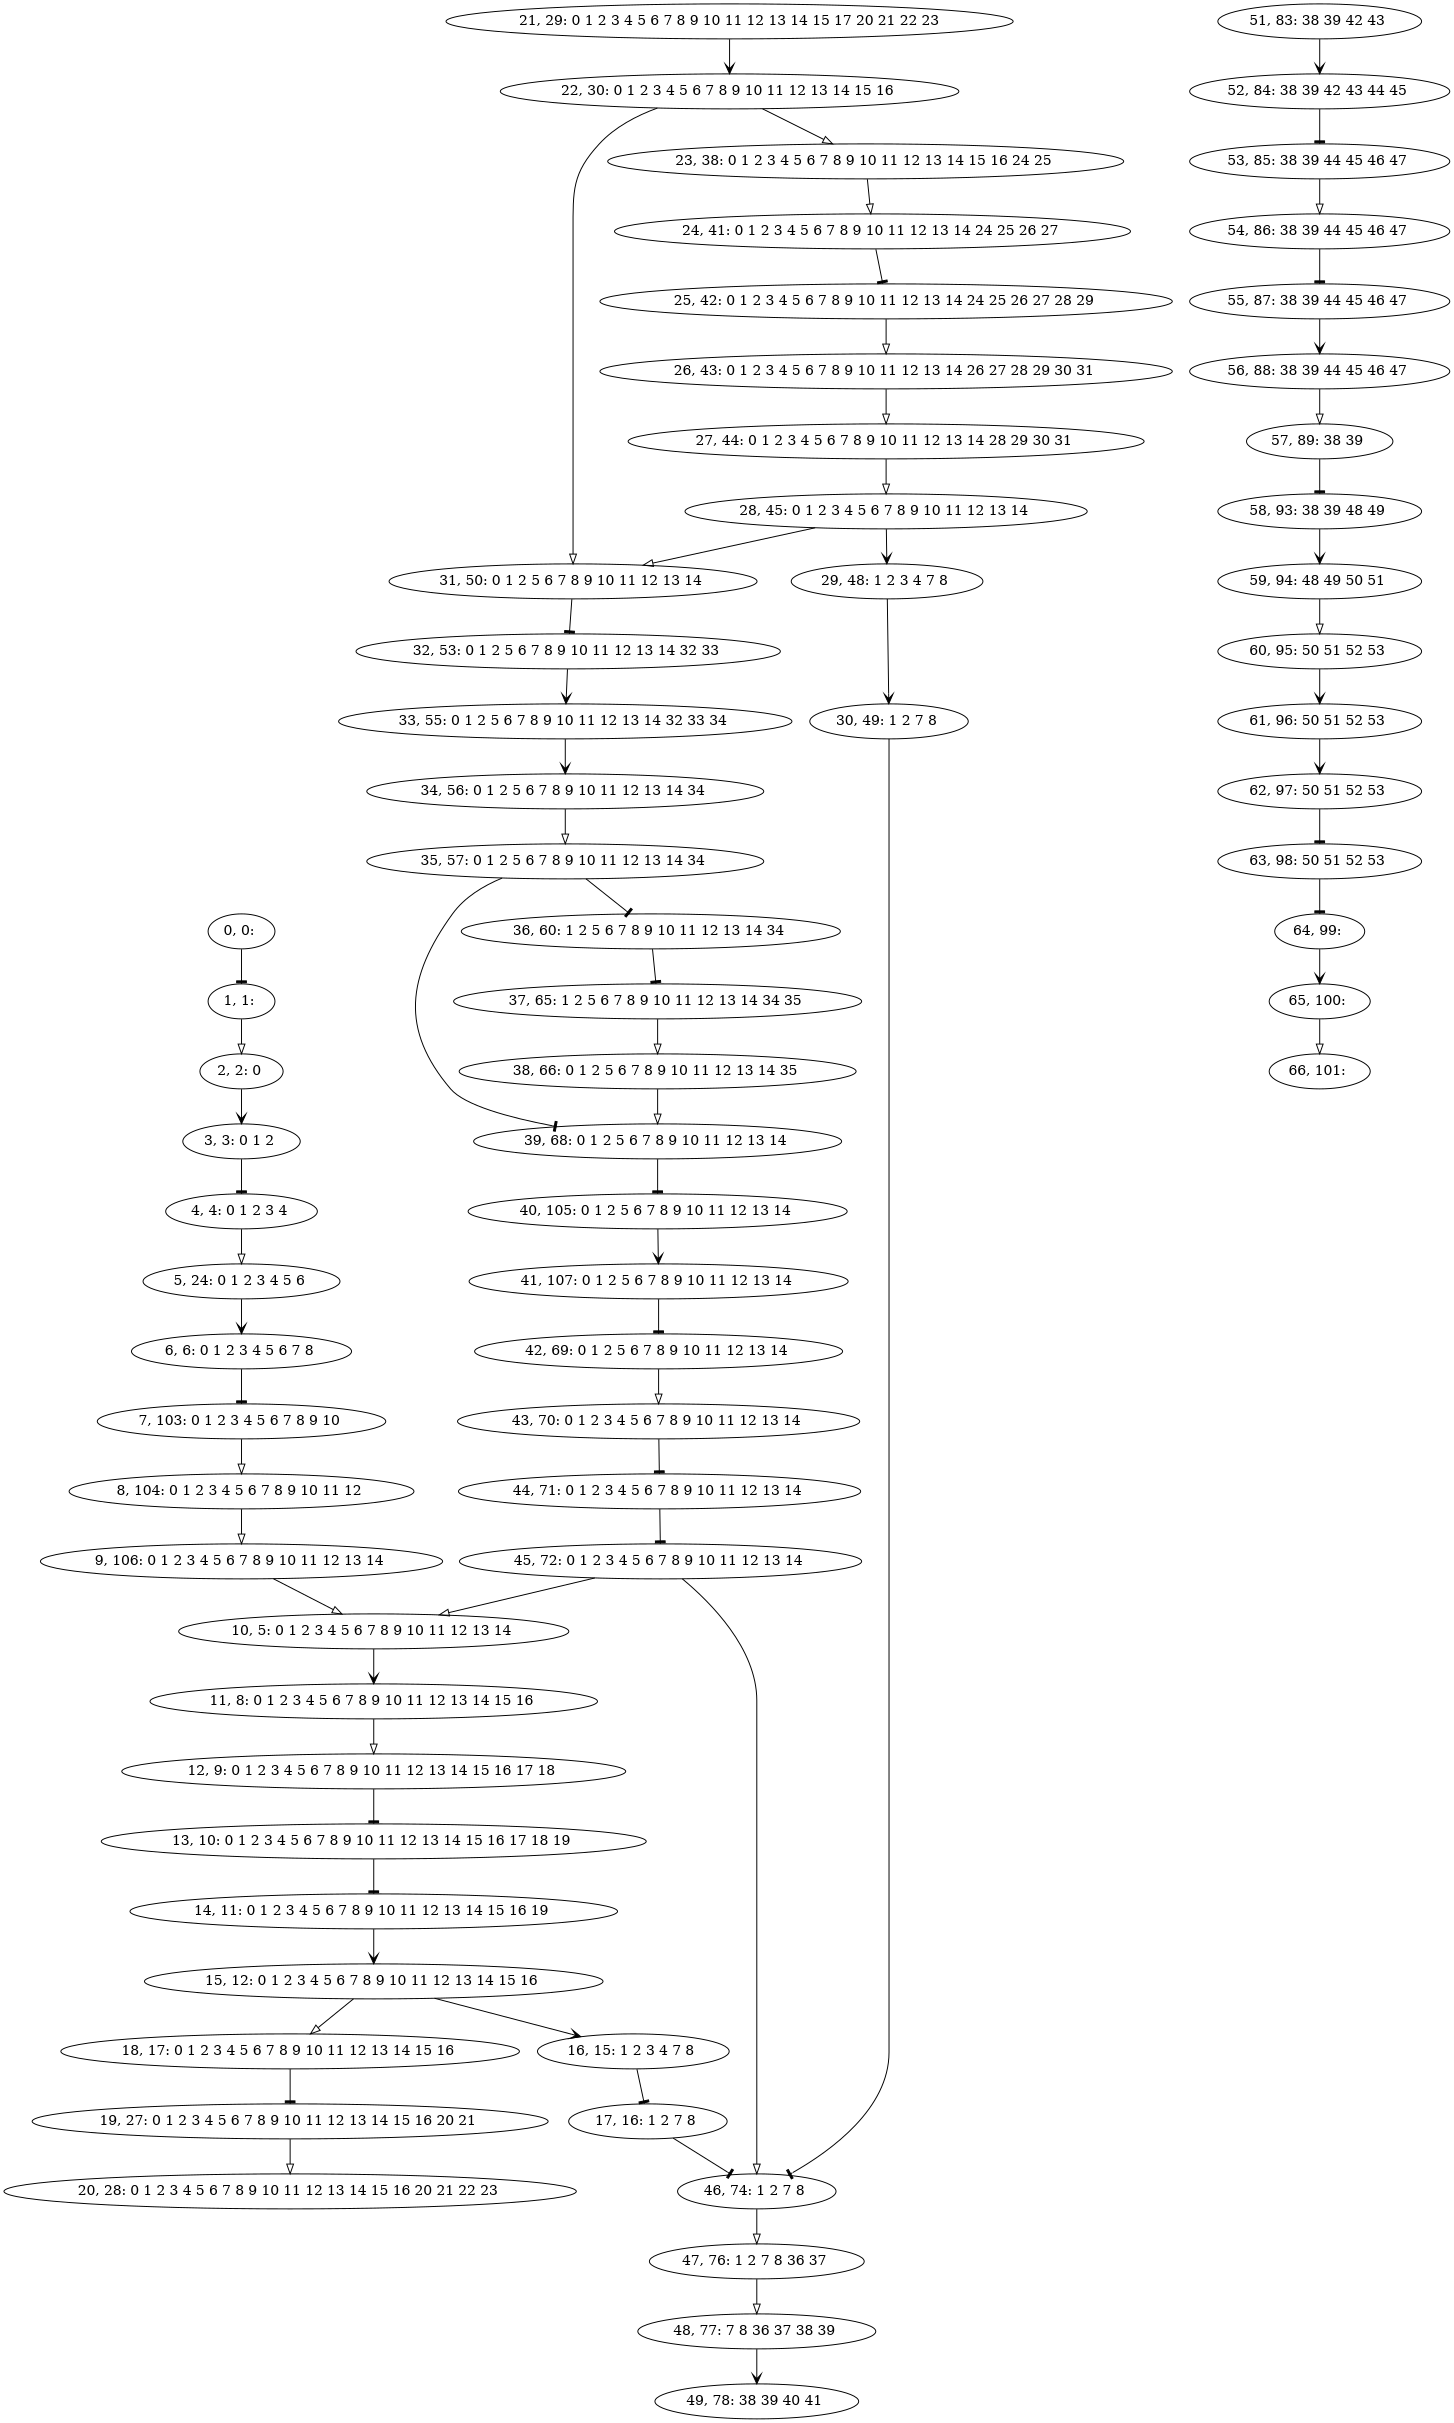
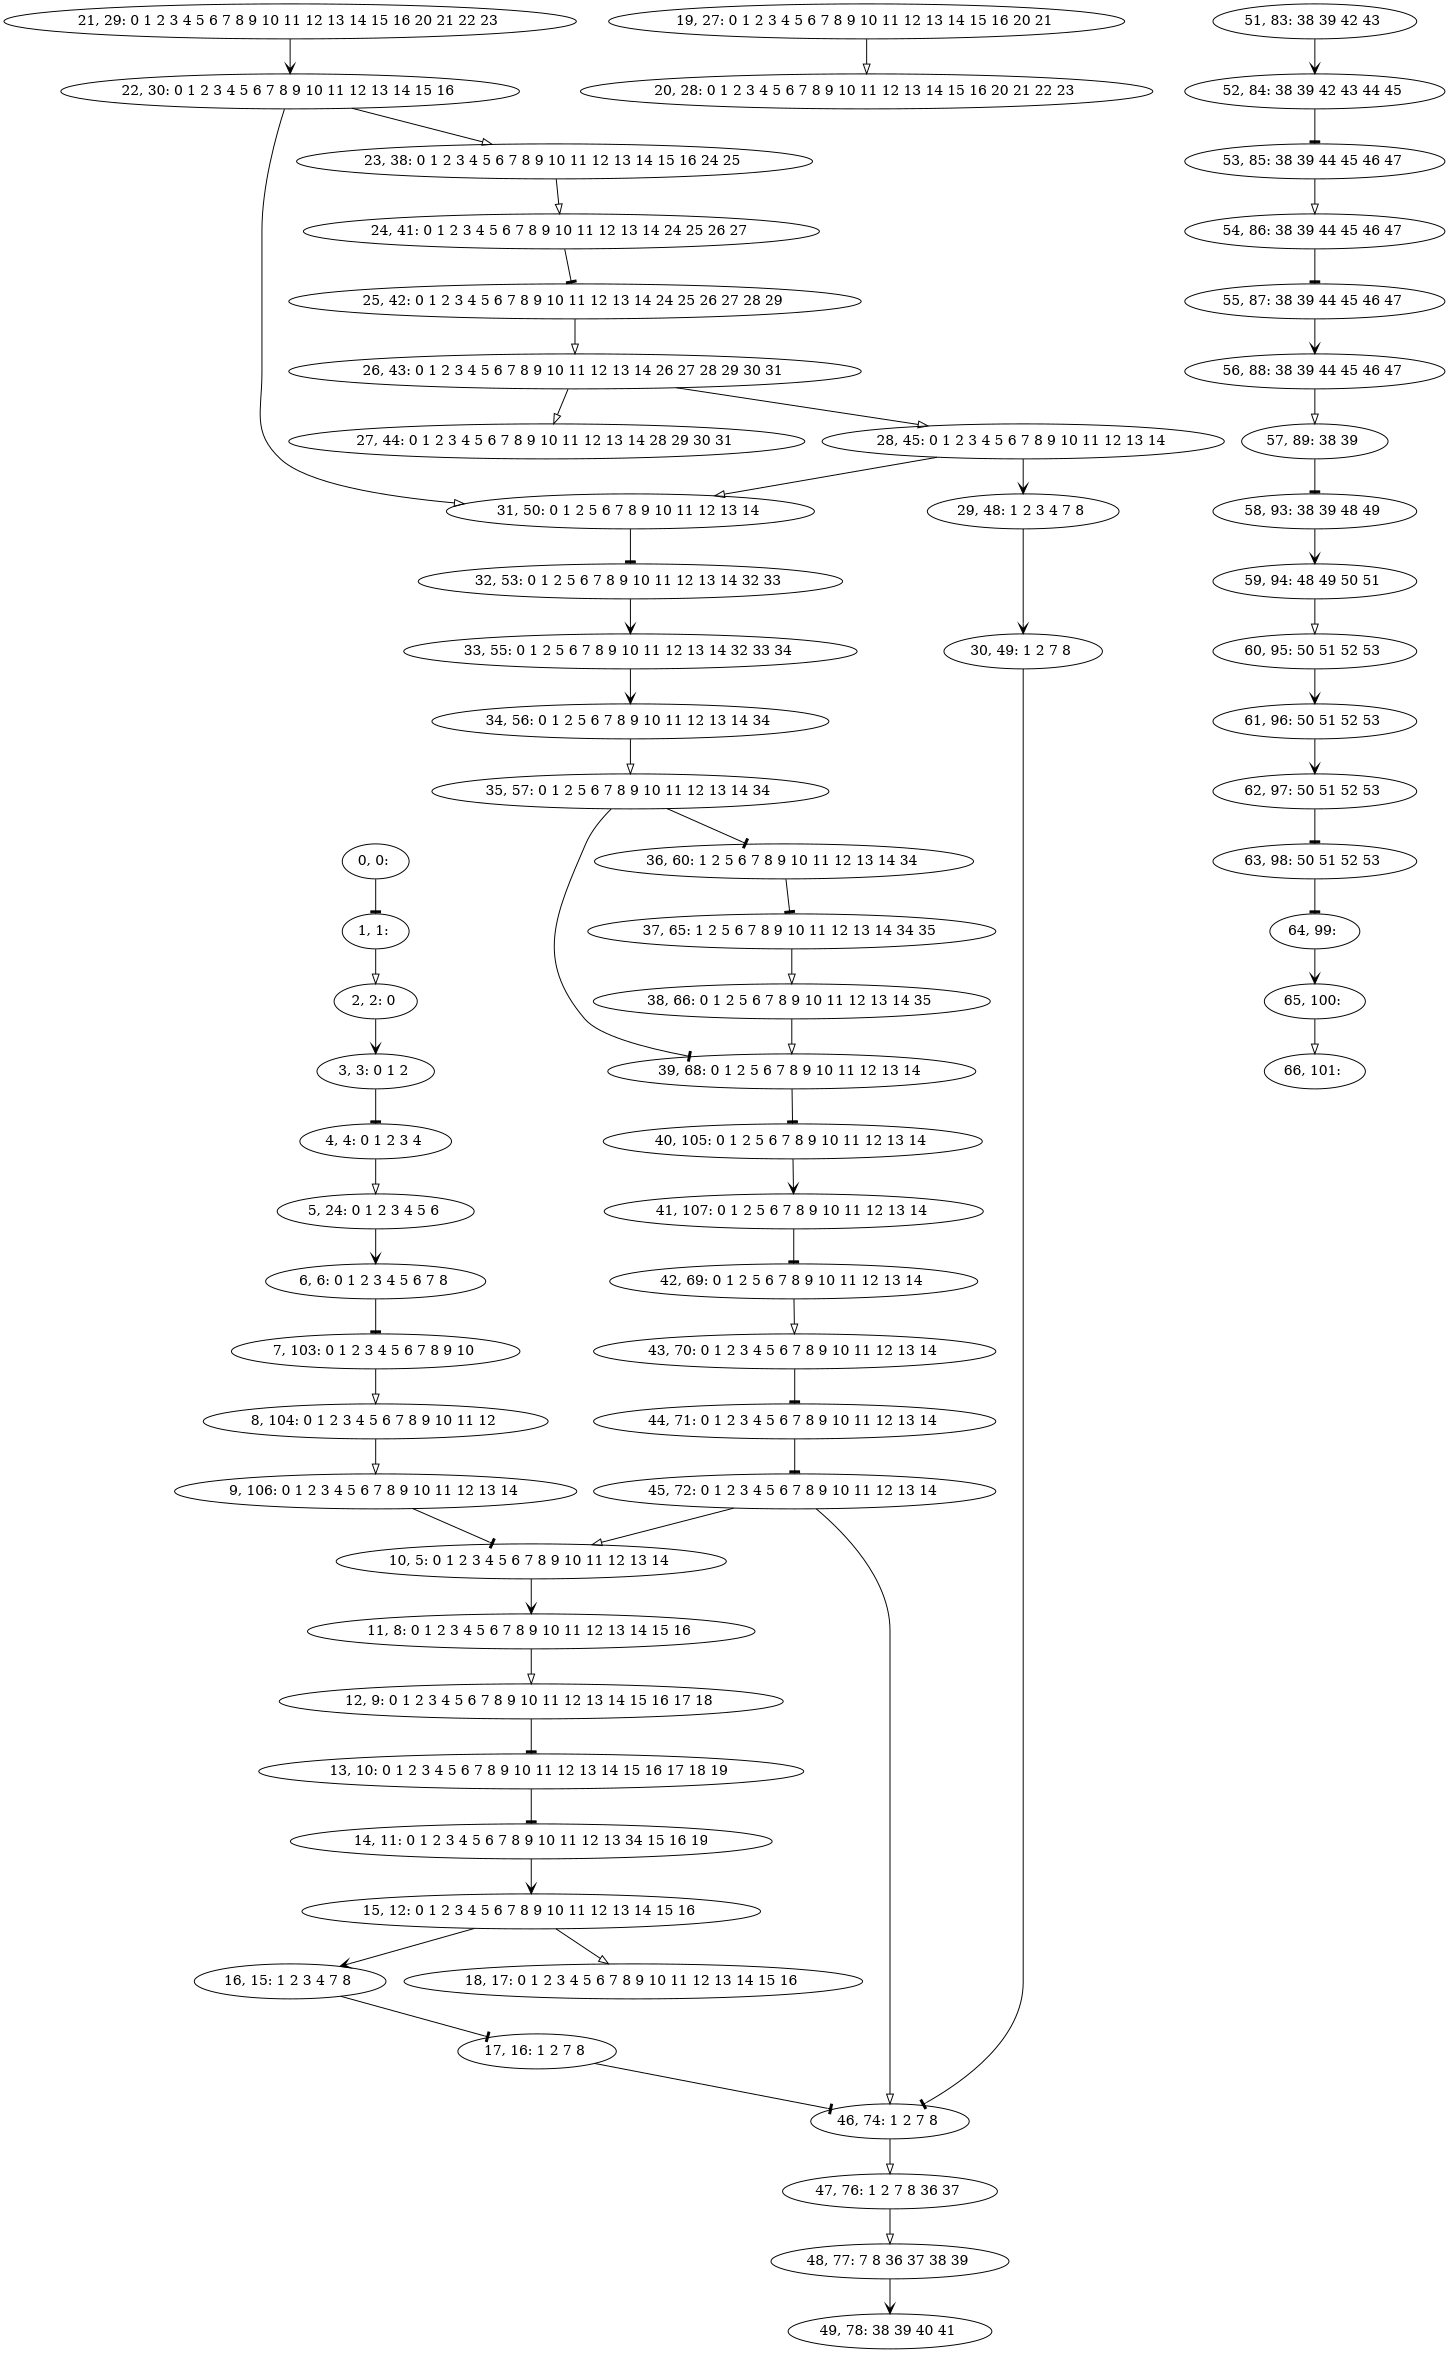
node "21, 29: 0 1 2 3 4 5 6 7 8 9 10 11 12 13 14 15 17 20 21 22 23": label "21, 29: 0 1 2 3 4 5 6 7 8 9 10 11 12 13 14 15 17 20 21 22 23" -> "21, 29: 0 1 2 3 4 5 6 7 8 9 10 11 12 13 14 15 16 20 21 22 23"
edge "27, 44: 0 1 2 3 4 5 6 7 8 9 10 11 12 13 14 28 29 30 31" -> "28, 45: 0 1 2 3 4 5 6 7 8 9 10 11 12 13 14": now "26, 43: 0 1 2 3 4 5 6 7 8 9 10 11 12 13 14 26 27 28 29 30 31" -> "28, 45: 0 1 2 3 4 5 6 7 8 9 10 11 12 13 14"
edge "9, 106: 0 1 2 3 4 5 6 7 8 9 10 11 12 13 14" -> "10, 5: 0 1 2 3 4 5 6 7 8 9 10 11 12 13 14": arrowhead onormal -> tee
node "14, 11: 0 1 2 3 4 5 6 7 8 9 10 11 12 13 14 15 16 19": label "14, 11: 0 1 2 3 4 5 6 7 8 9 10 11 12 13 14 15 16 19" -> "14, 11: 0 1 2 3 4 5 6 7 8 9 10 11 12 13 34 15 16 19"
edge "18, 17: 0 1 2 3 4 5 6 7 8 9 10 11 12 13 14 15 16" -> "19, 27: 0 1 2 3 4 5 6 7 8 9 10 11 12 13 14 15 16 20 21": removed
